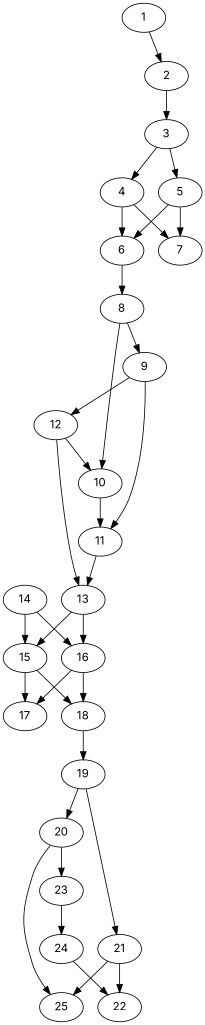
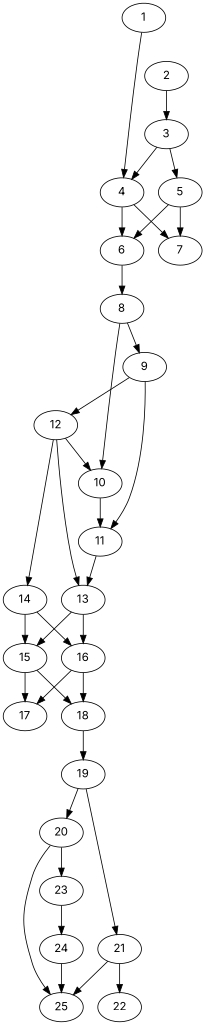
edge "1" -> "2": now "1" -> "4"
edge "12" -> "14": added
edge "24" -> "22": now "24" -> "25"
